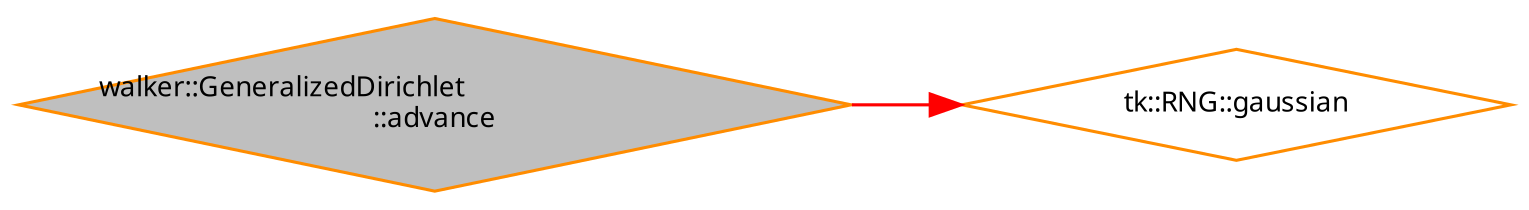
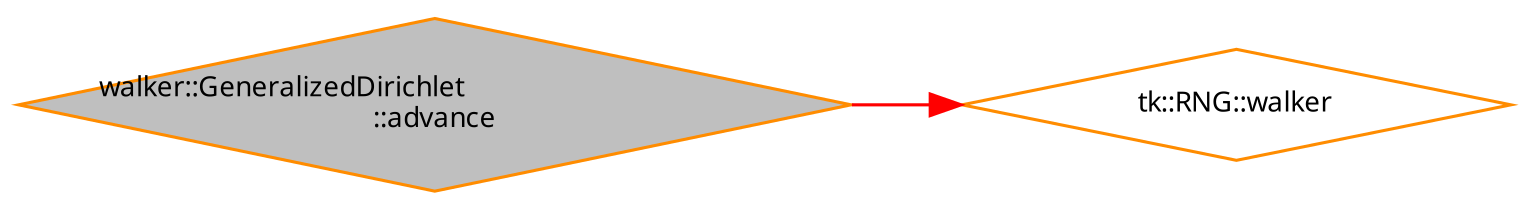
node "tk::RNG::gaussian": label "tk::RNG::gaussian" -> "tk::RNG::walker"
